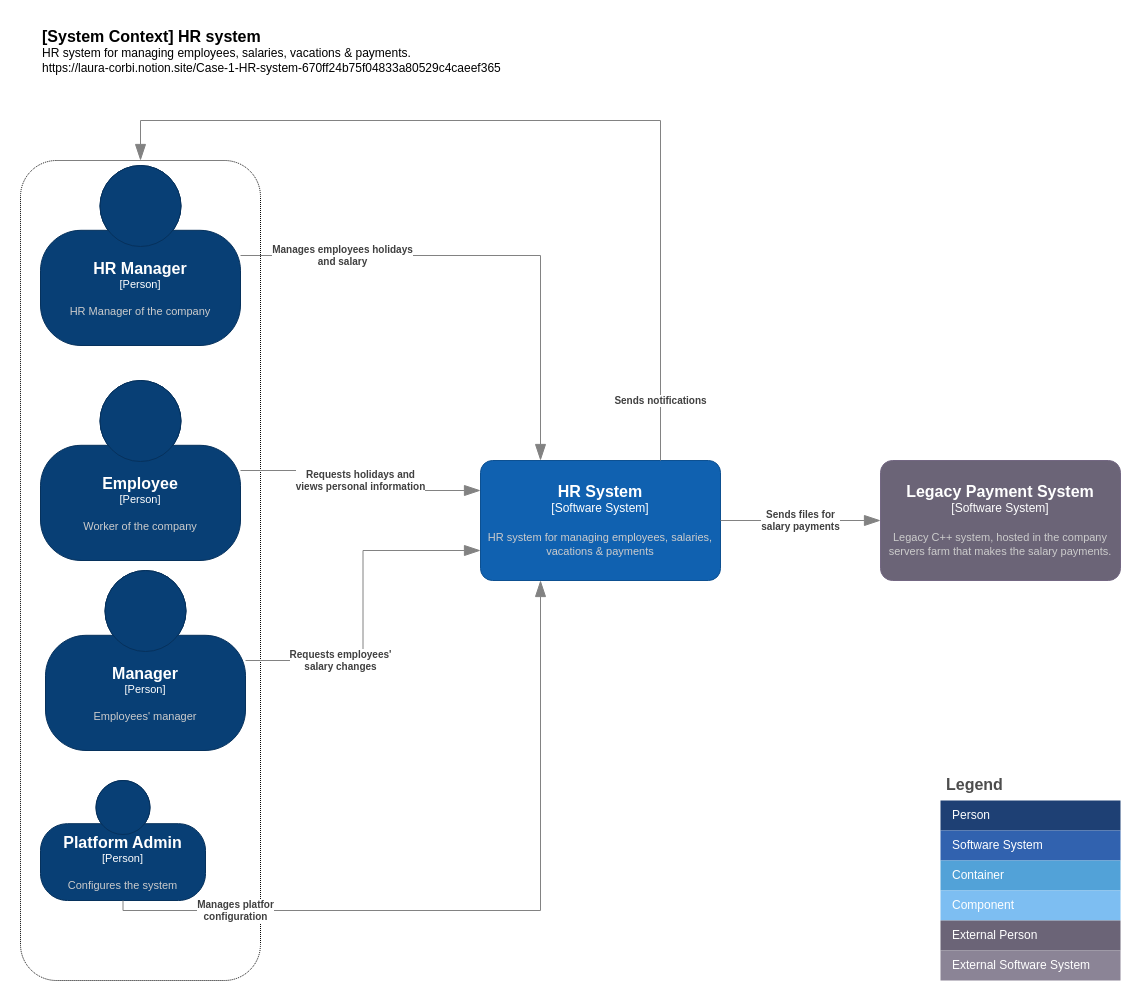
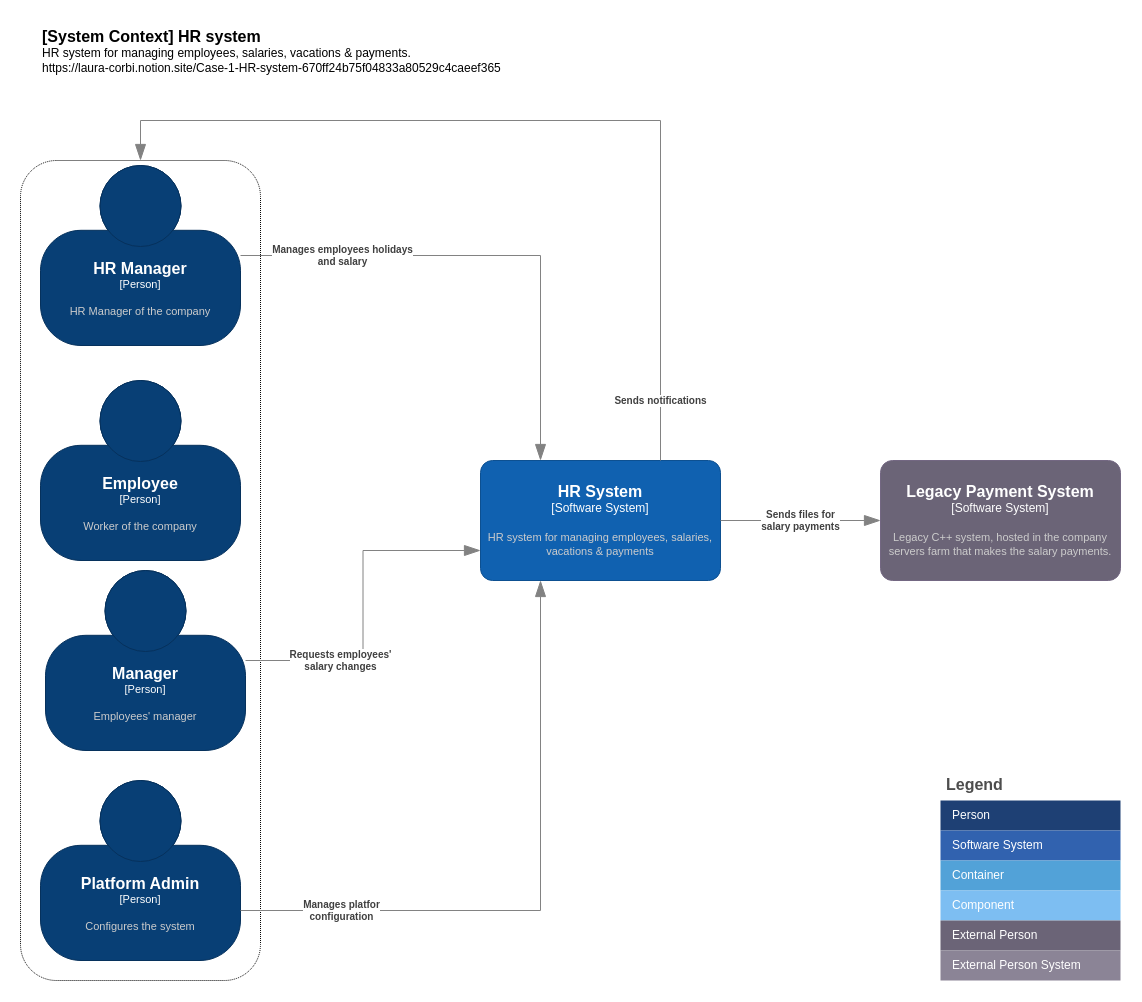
edge "Employee [Person] Worker of the company" -> "HR System [Software System] HR system for managing employees, salaries, vacations & payments": removed, label "Requests holidays and views personal information"
node "Platform Admin [Person] Configures the system": size 165x120 -> 200x180
node "External Software System": label "External Software System" -> "External Person System"
